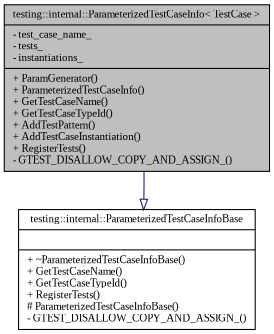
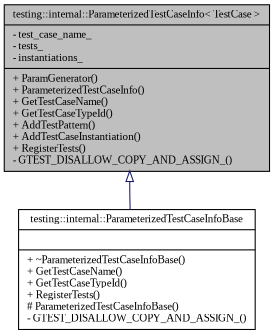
edge "testing::internal::ParameterizedTestCaseInfo< TestCase >" -> "testing::internal::ParameterizedTestCaseInfoBase": reversed
